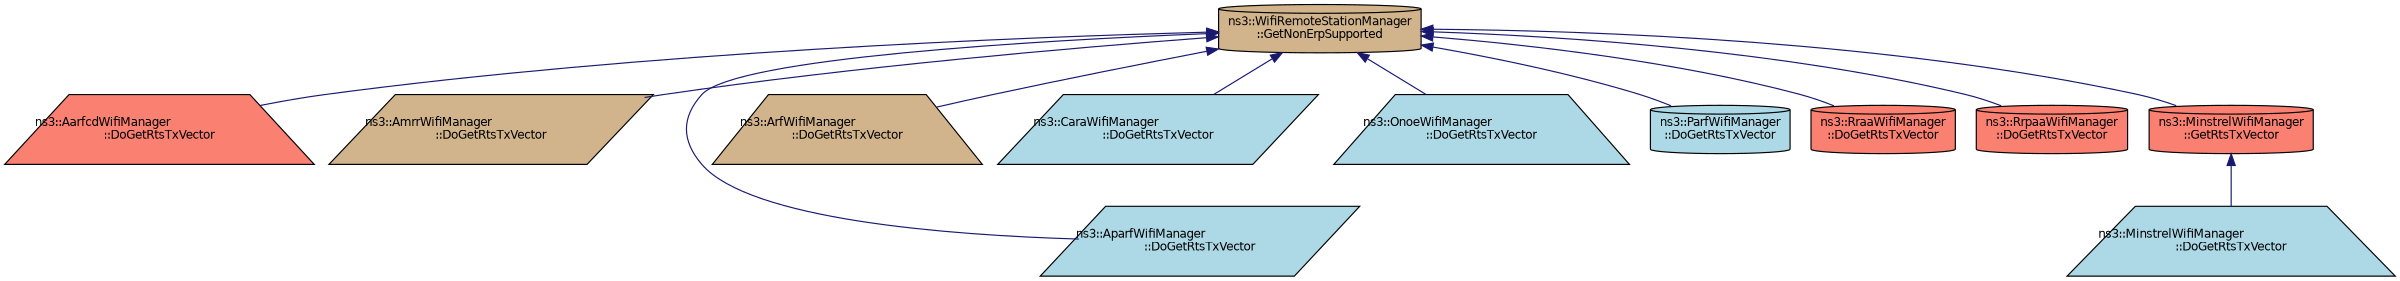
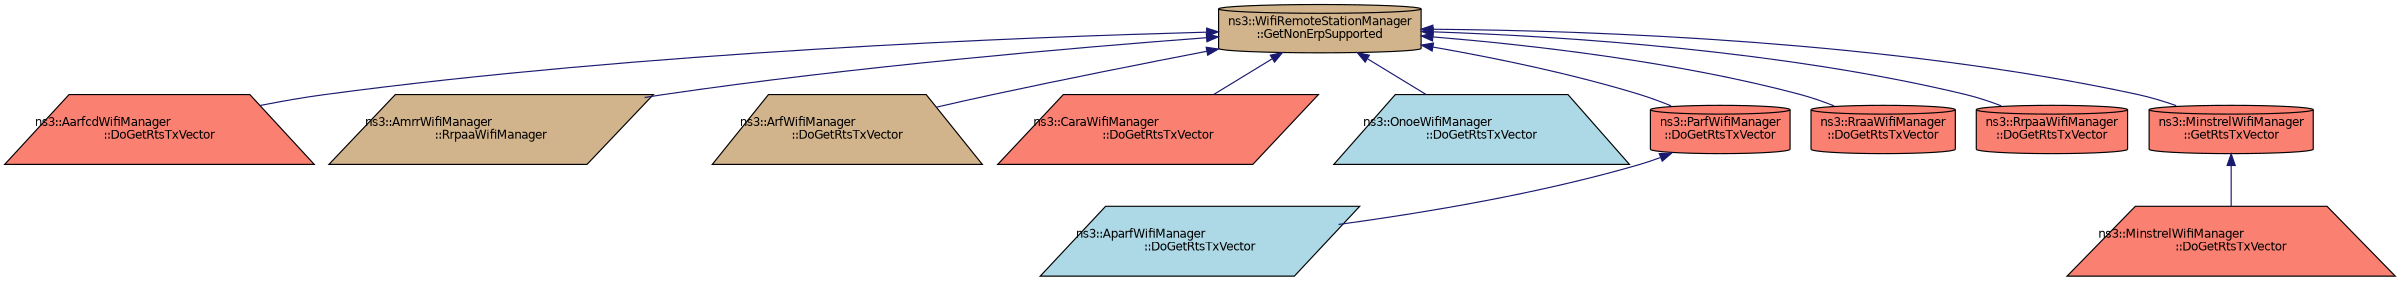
edge "ns3::AparfWifiManager ::DoGetRtsTxVector" -> "ns3::WifiRemoteStationManager ::GetNonErpSupported": now "ns3::AparfWifiManager ::DoGetRtsTxVector" -> "ns3::ParfWifiManager ::DoGetRtsTxVector"
node "ns3::AmrrWifiManager ::DoGetRtsTxVector": label "ns3::AmrrWifiManager ::DoGetRtsTxVector" -> "ns3::AmrrWifiManager ::RrpaaWifiManager"
node "ns3::CaraWifiManager ::DoGetRtsTxVector": fillcolor lightblue -> salmon
node "ns3::ParfWifiManager ::DoGetRtsTxVector": fillcolor lightblue -> salmon
node "ns3::MinstrelWifiManager ::DoGetRtsTxVector": fillcolor lightblue -> salmon
